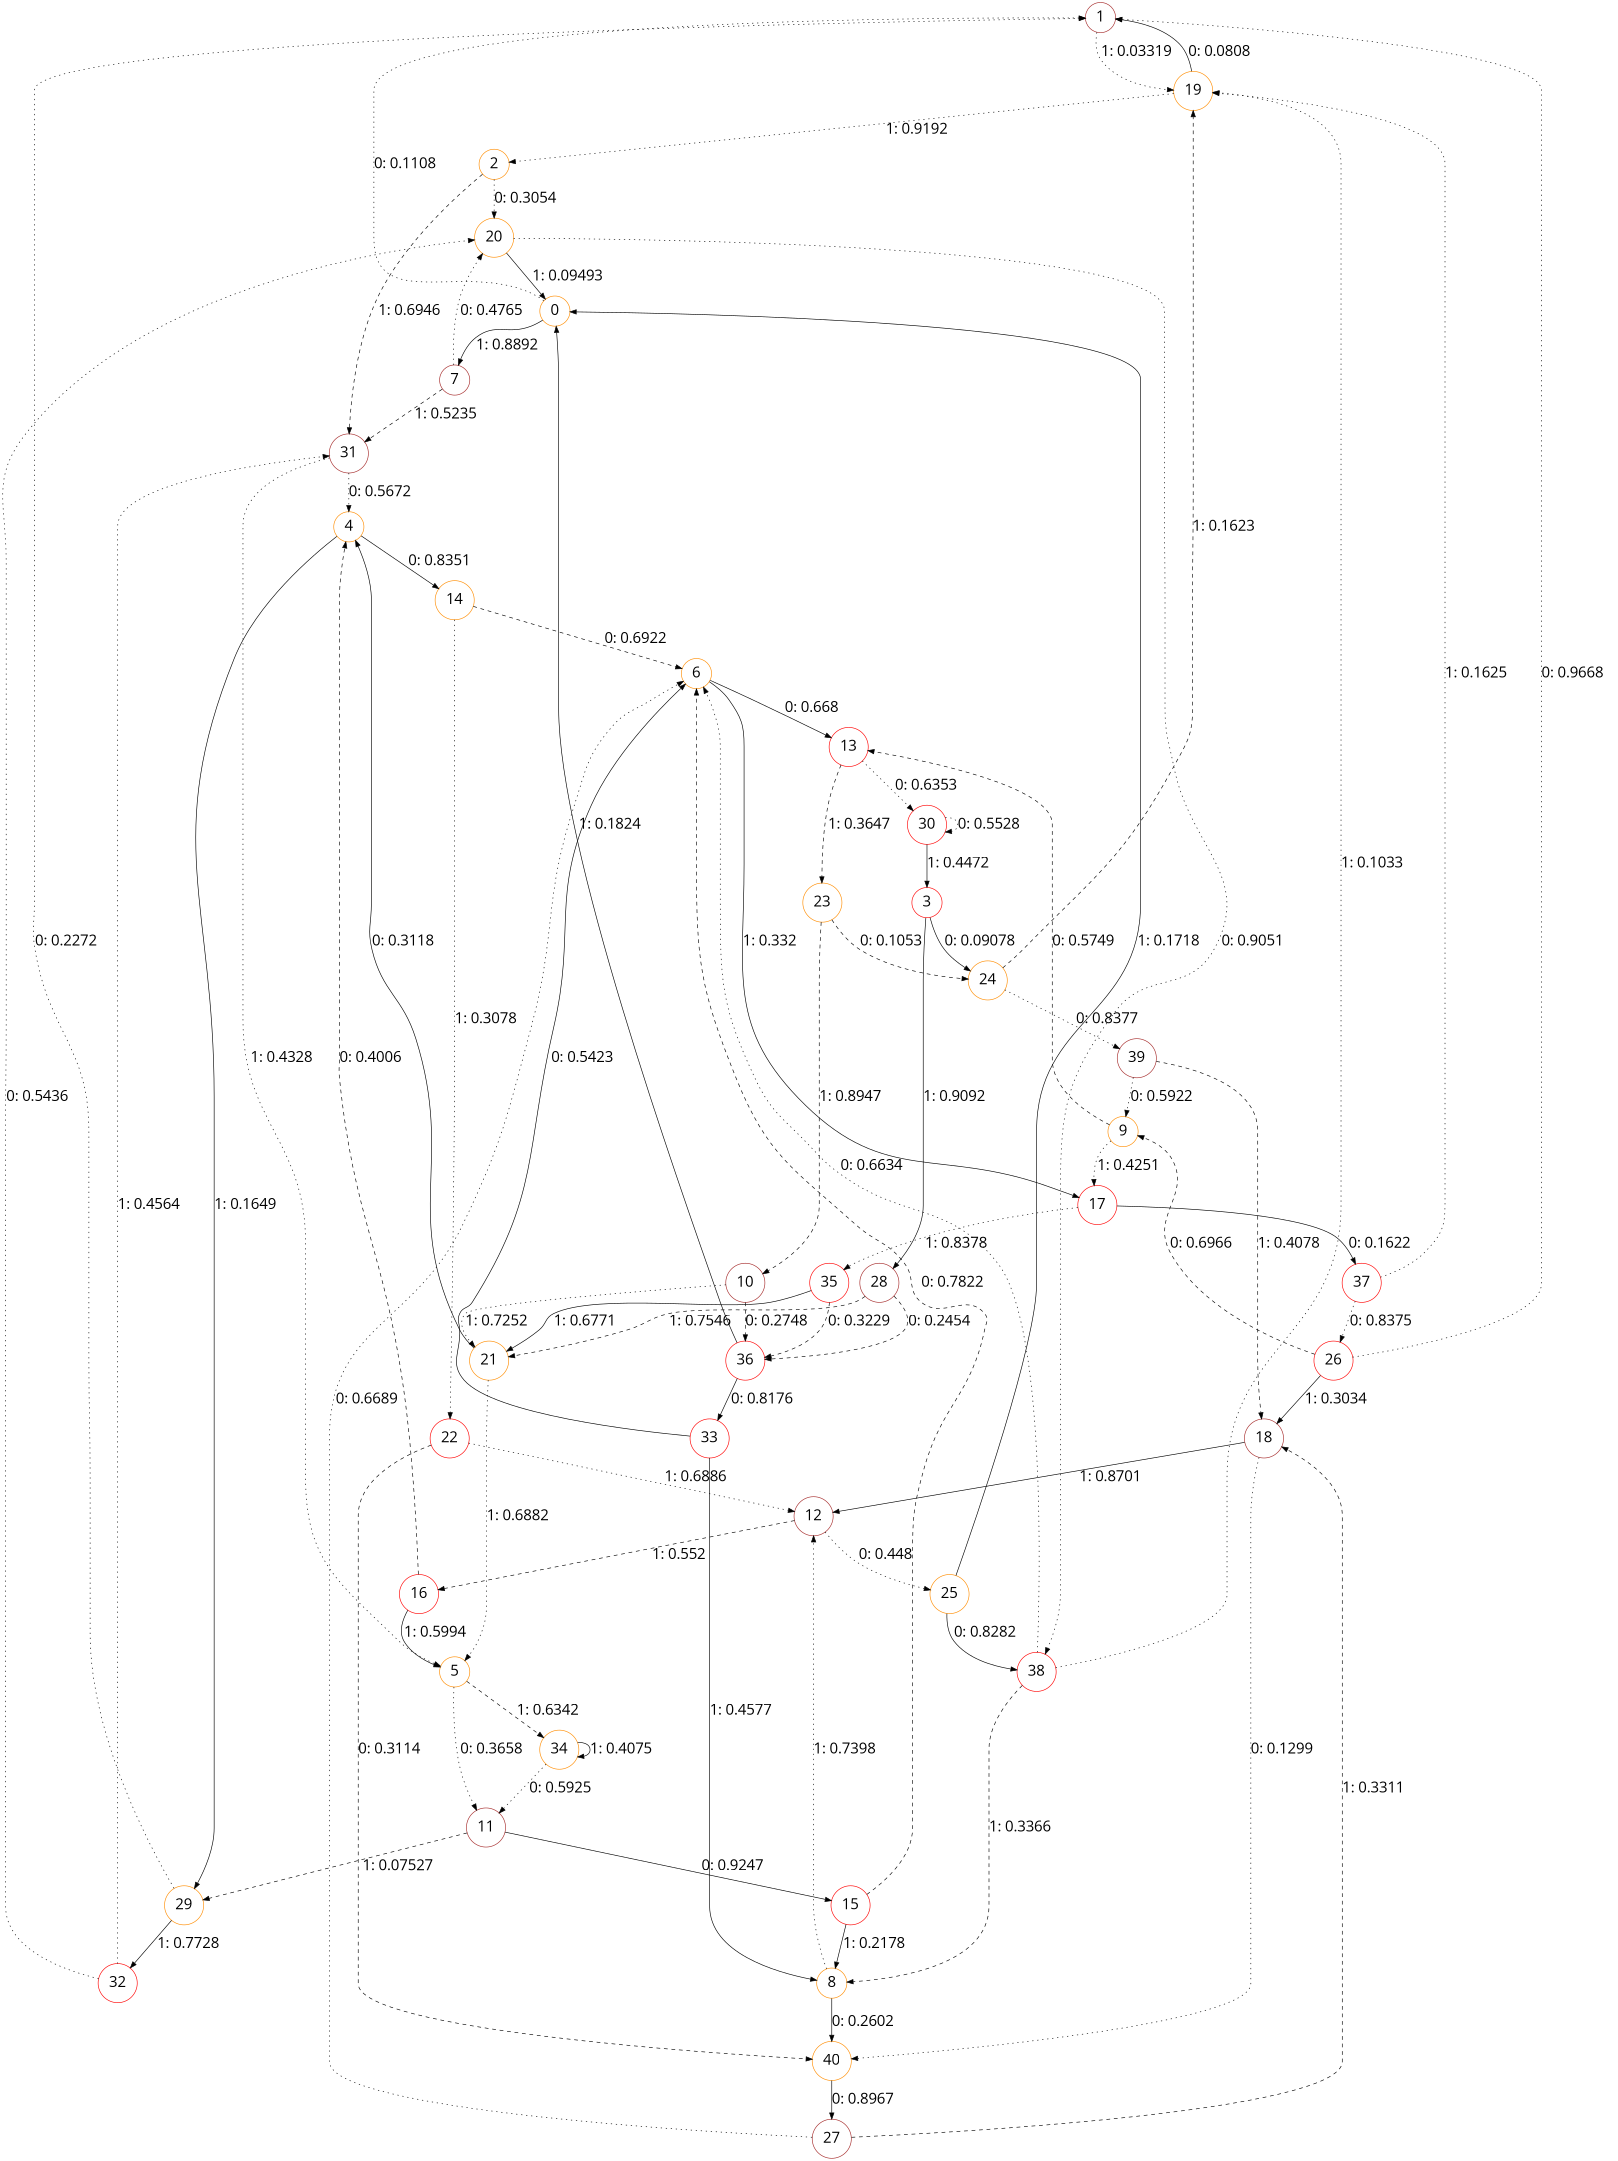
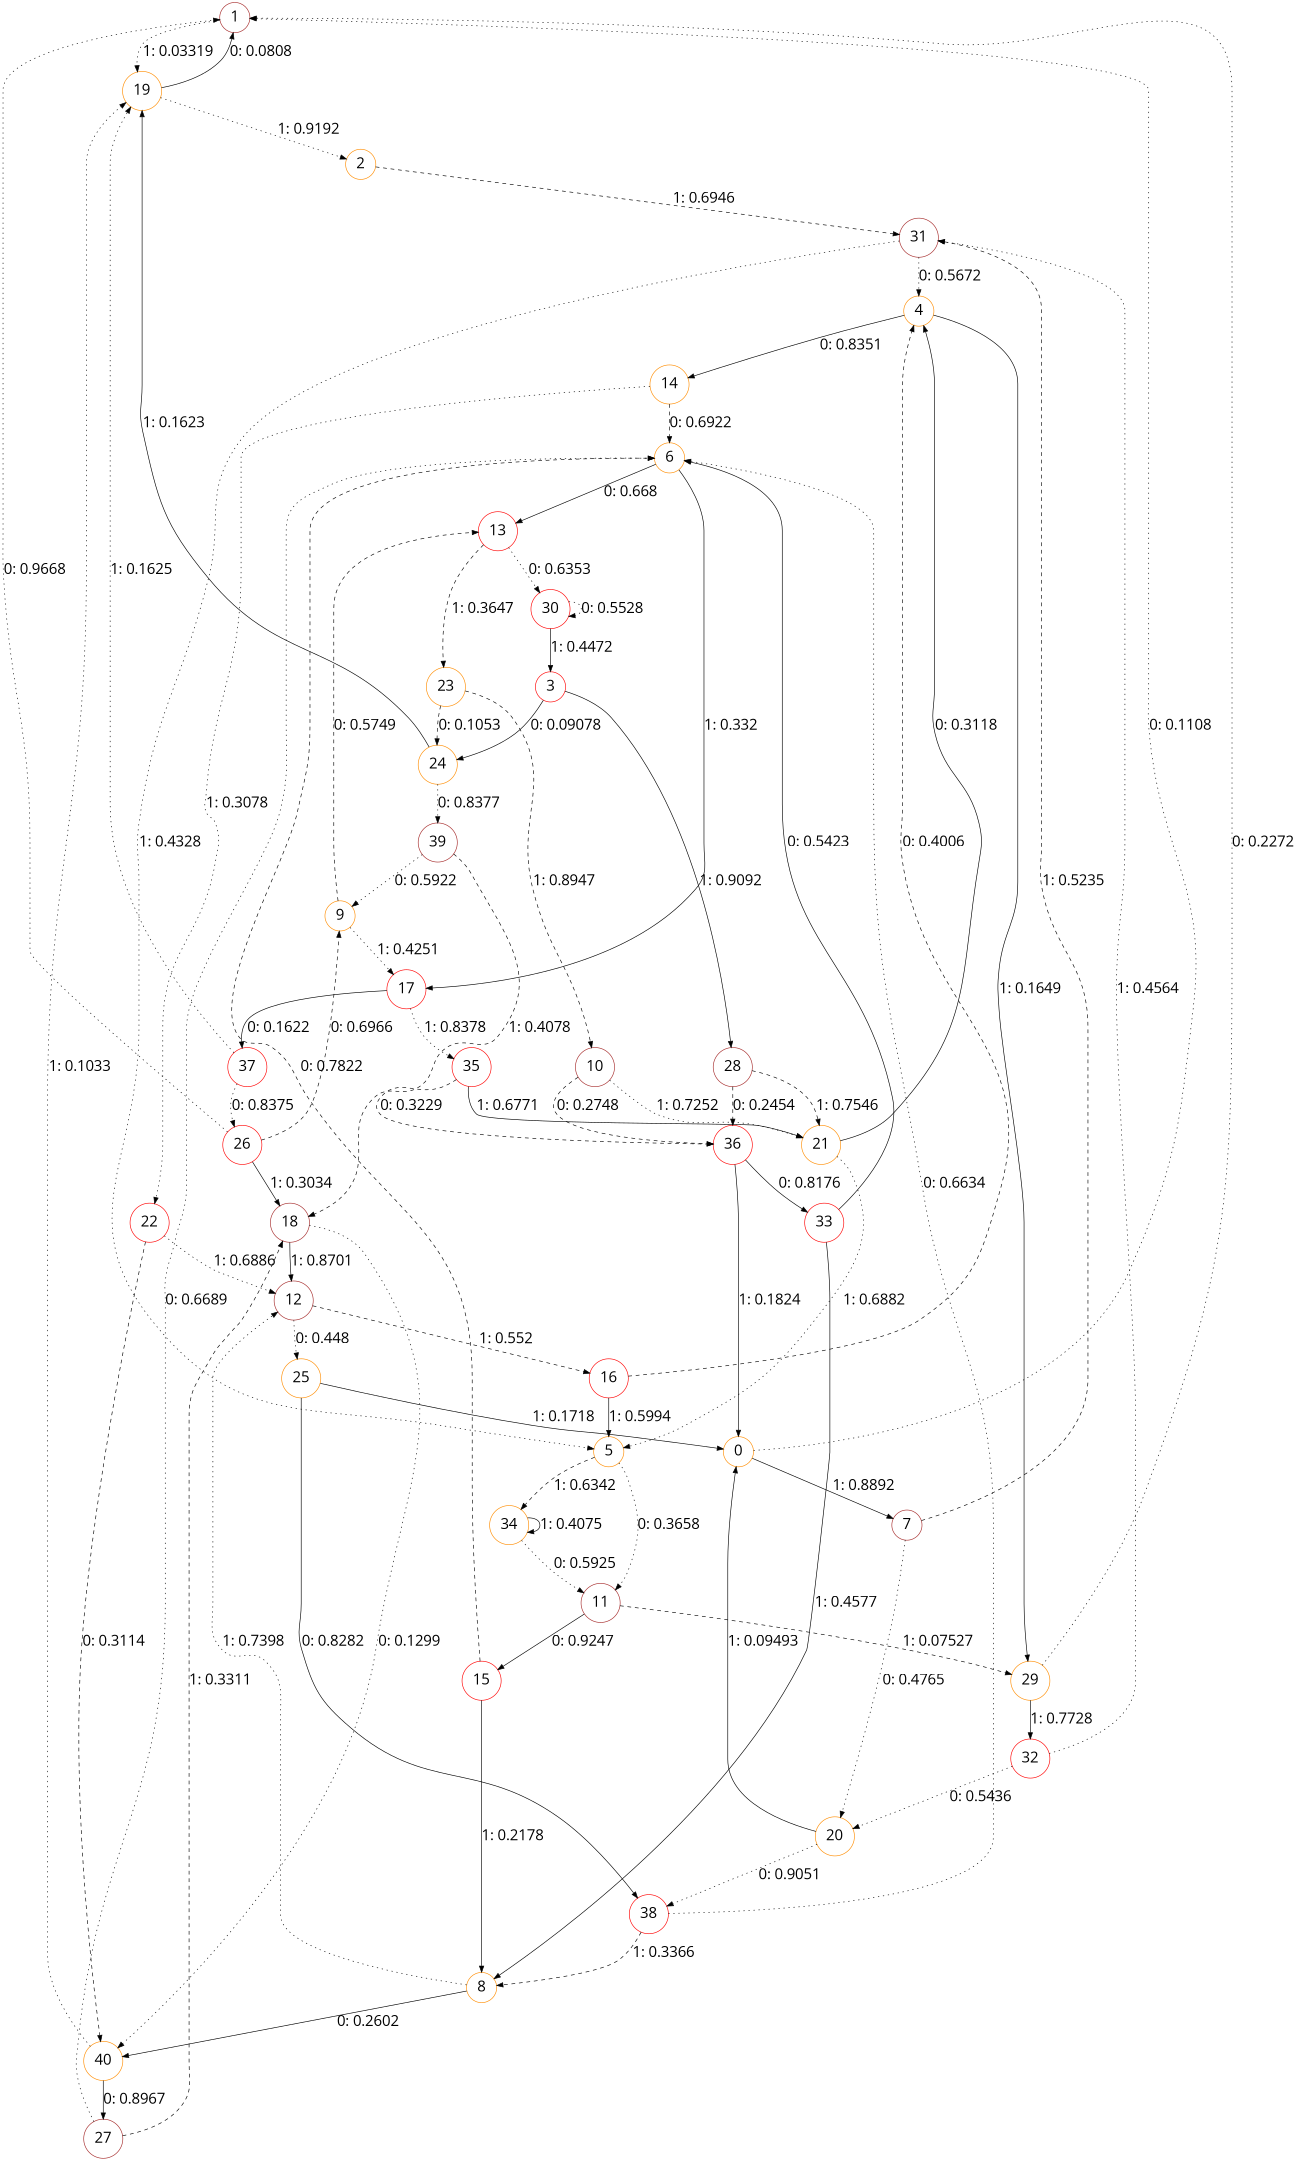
edge "2" -> "20": removed, label "0: 0.3054"
edge "24" -> "19": style dashed -> solid
edge "38" -> "19": now "40" -> "19"
